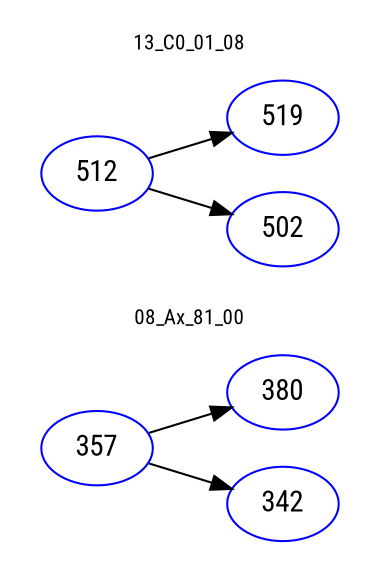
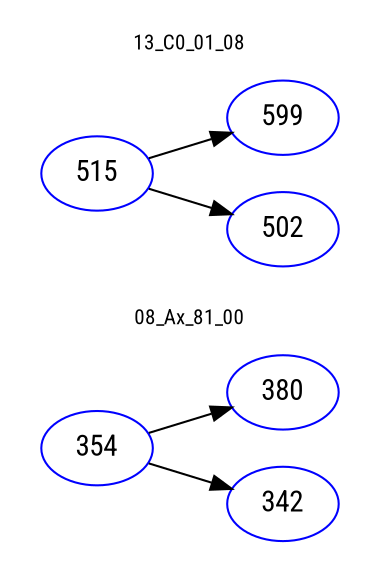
node "519": label "519" -> "599"
node "512": label "512" -> "515"
node "357": label "357" -> "354"
